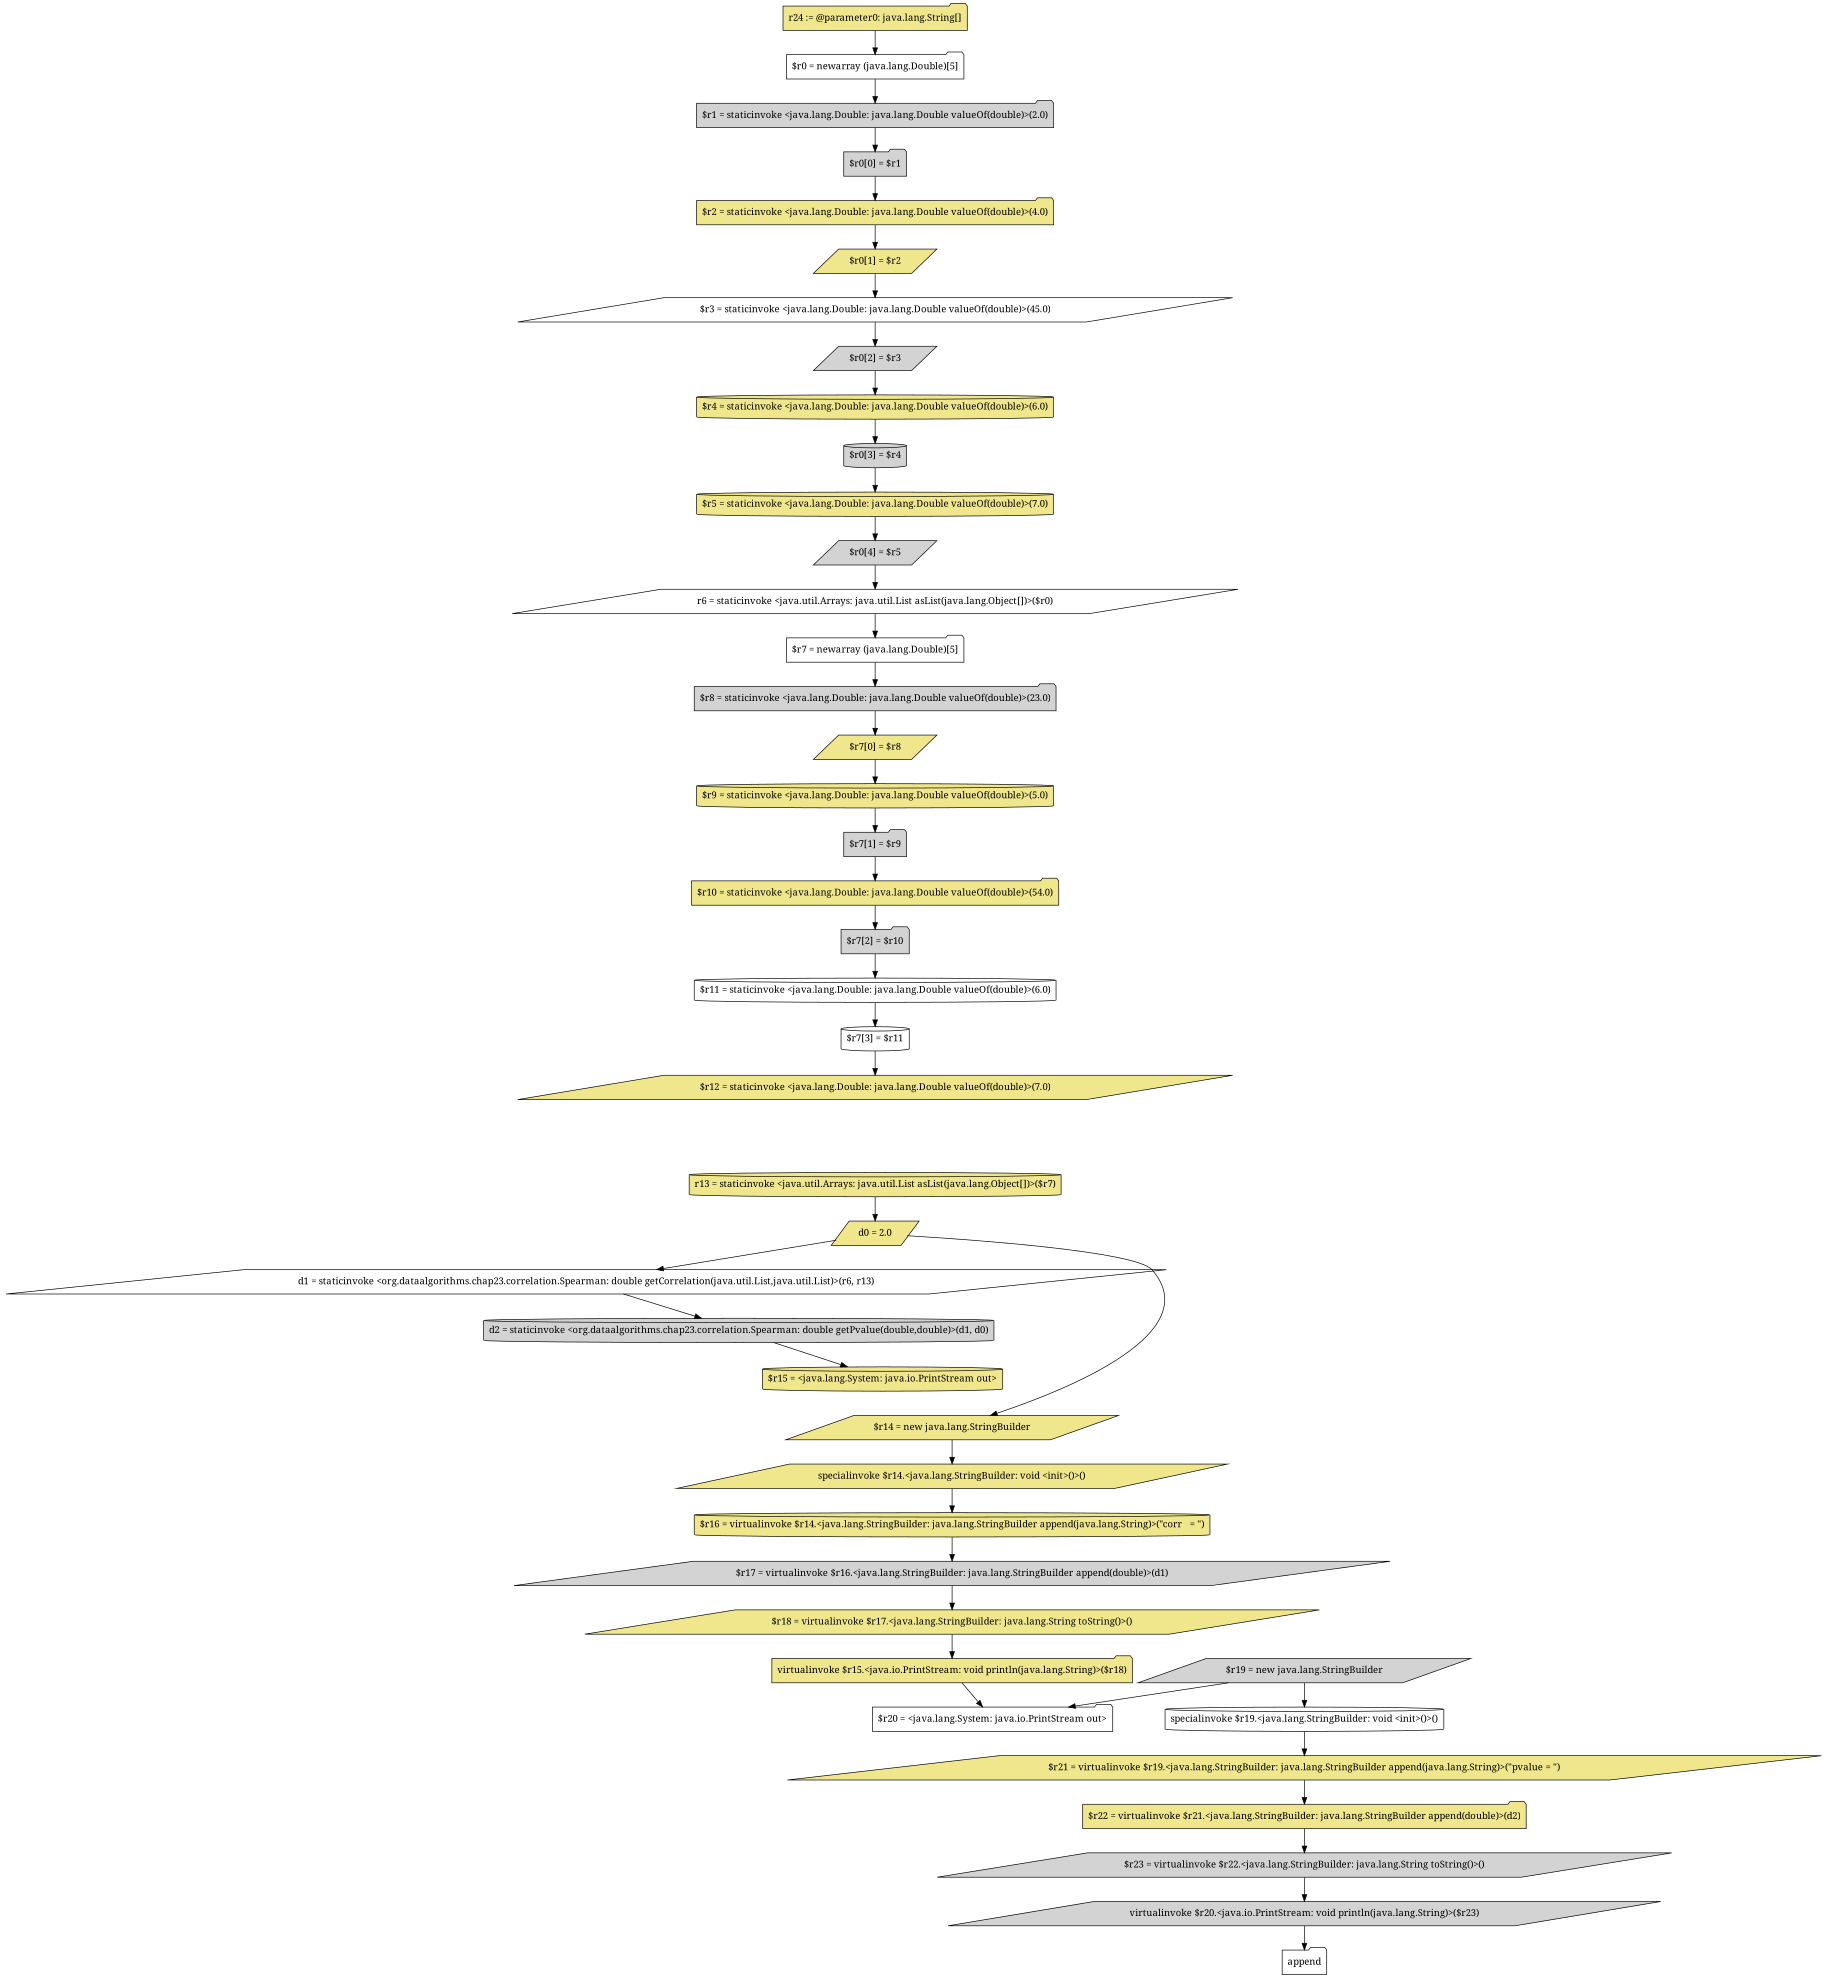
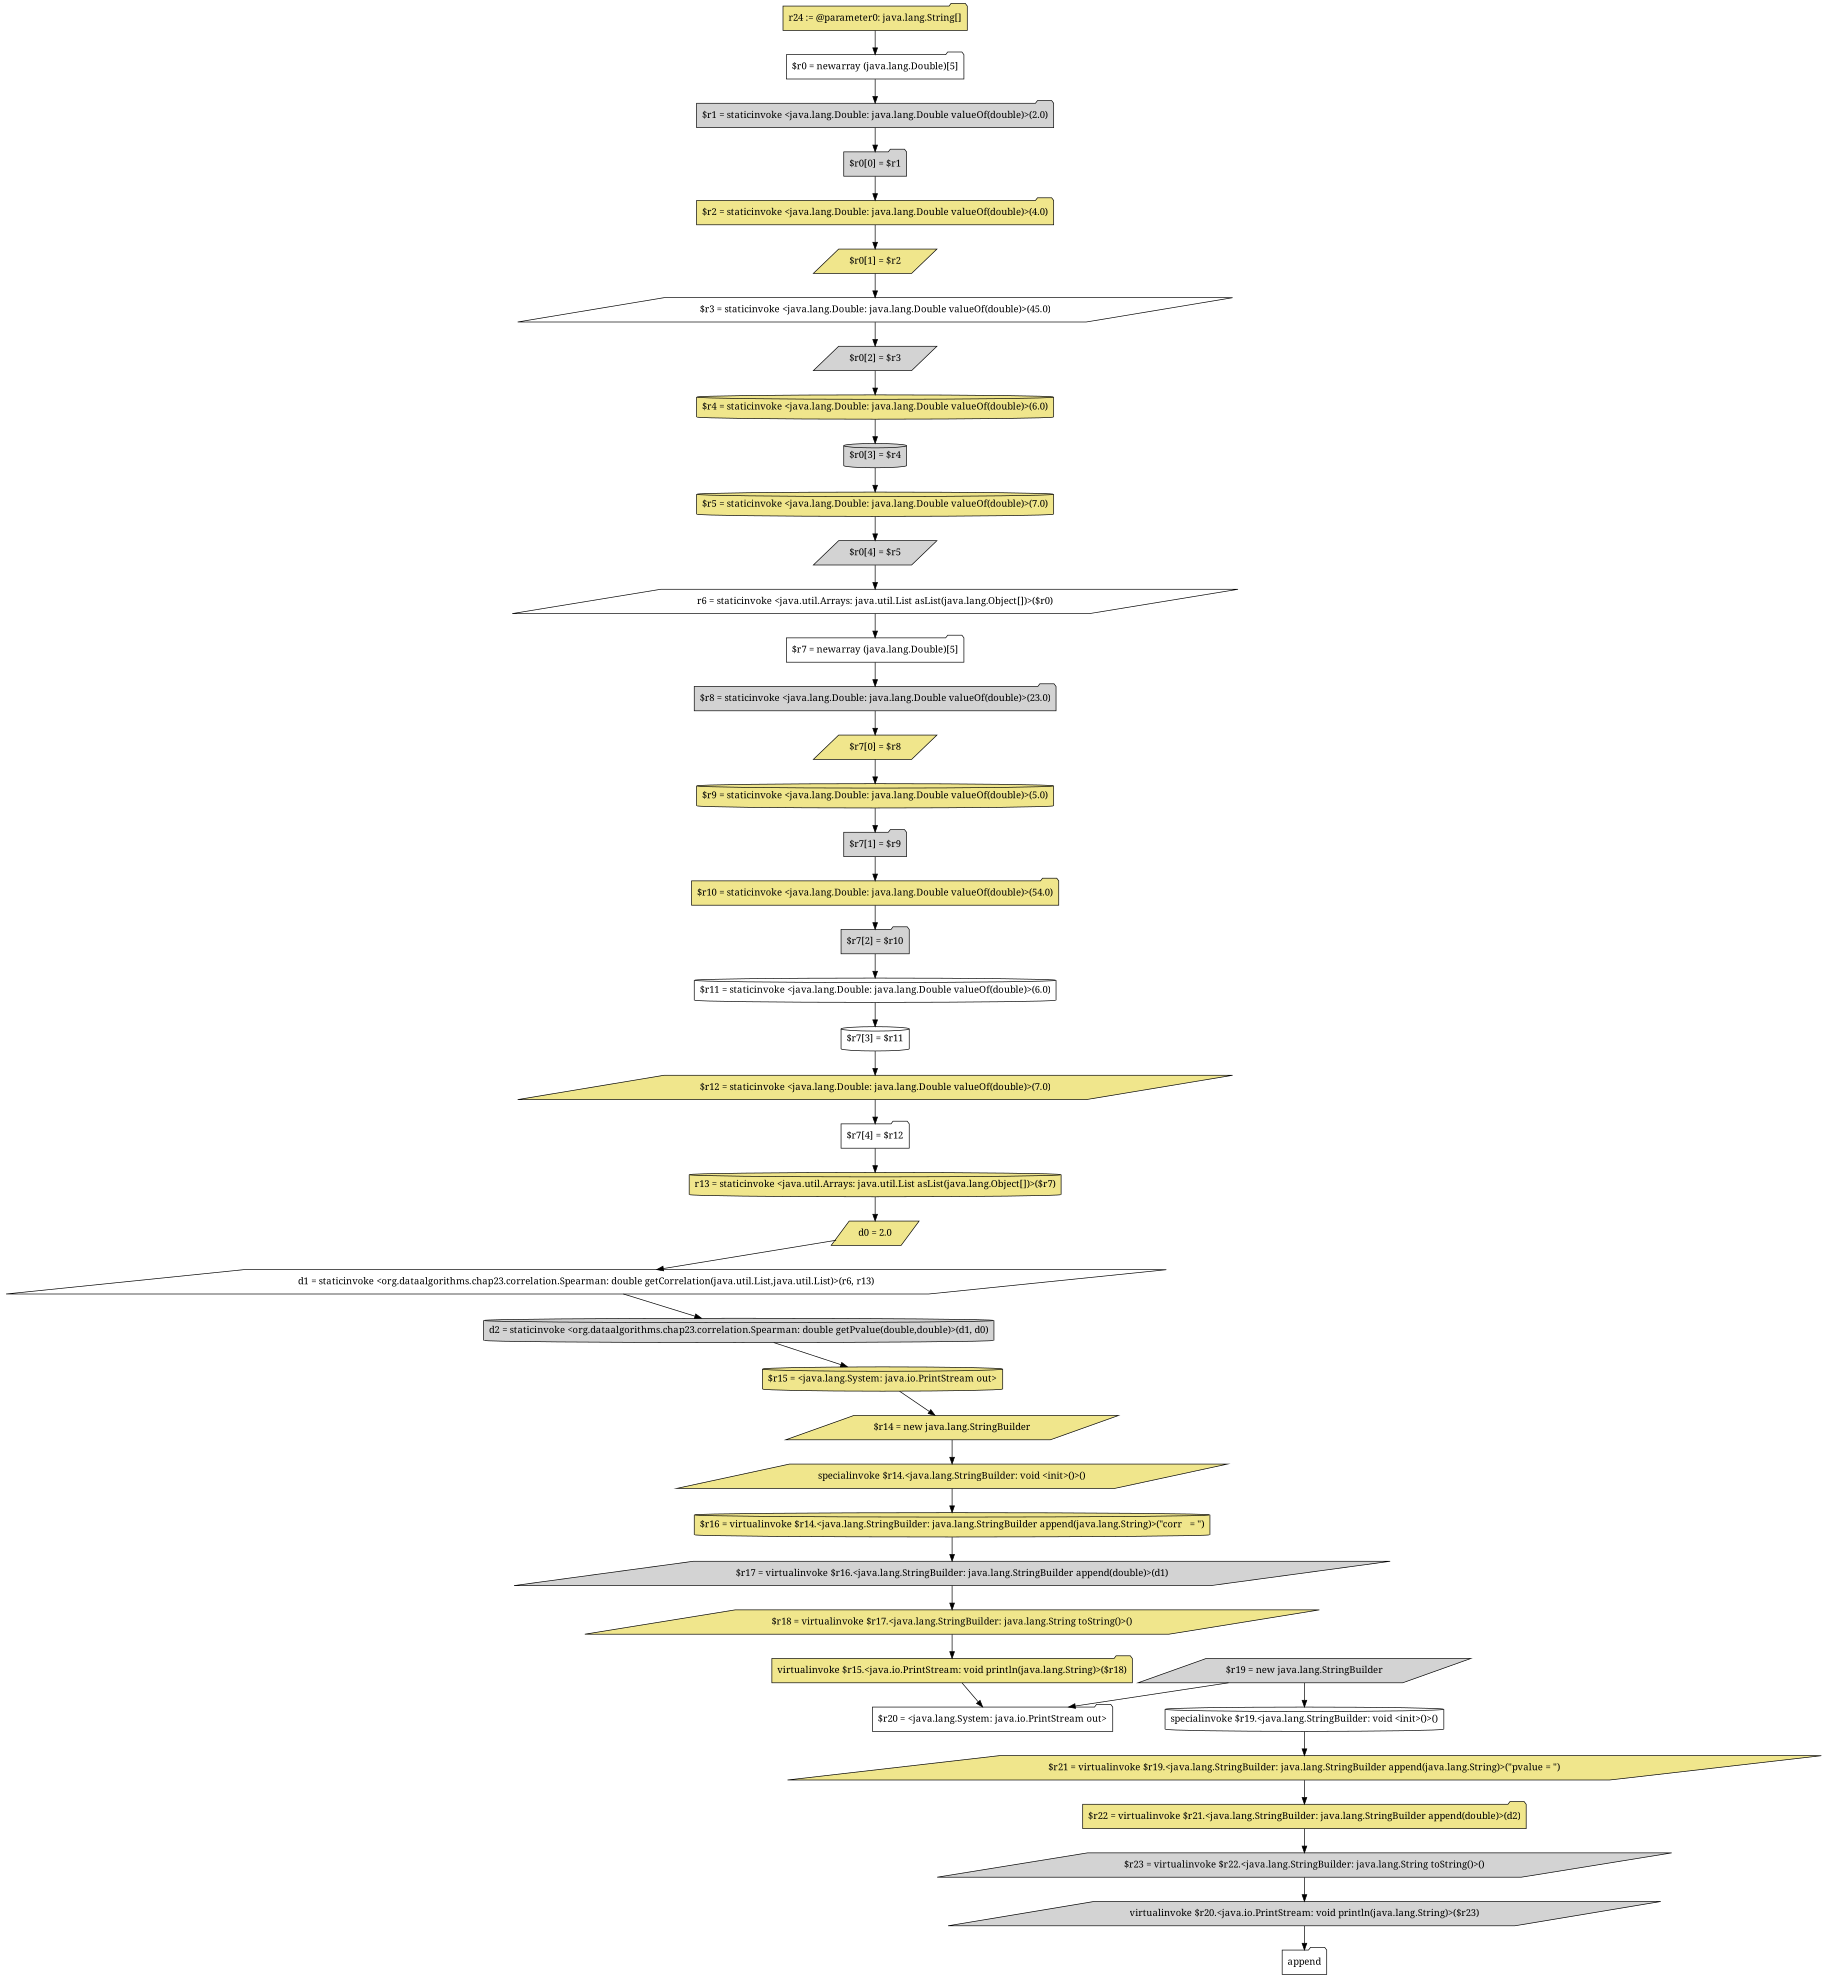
node "$r7[4] = $r12": added
edge "d0 = 2.0" -> "$r14 = new java.lang.StringBuilder": now "$r15 = <java.lang.System: java.io.PrintStream out>" -> "$r14 = new java.lang.StringBuilder"
